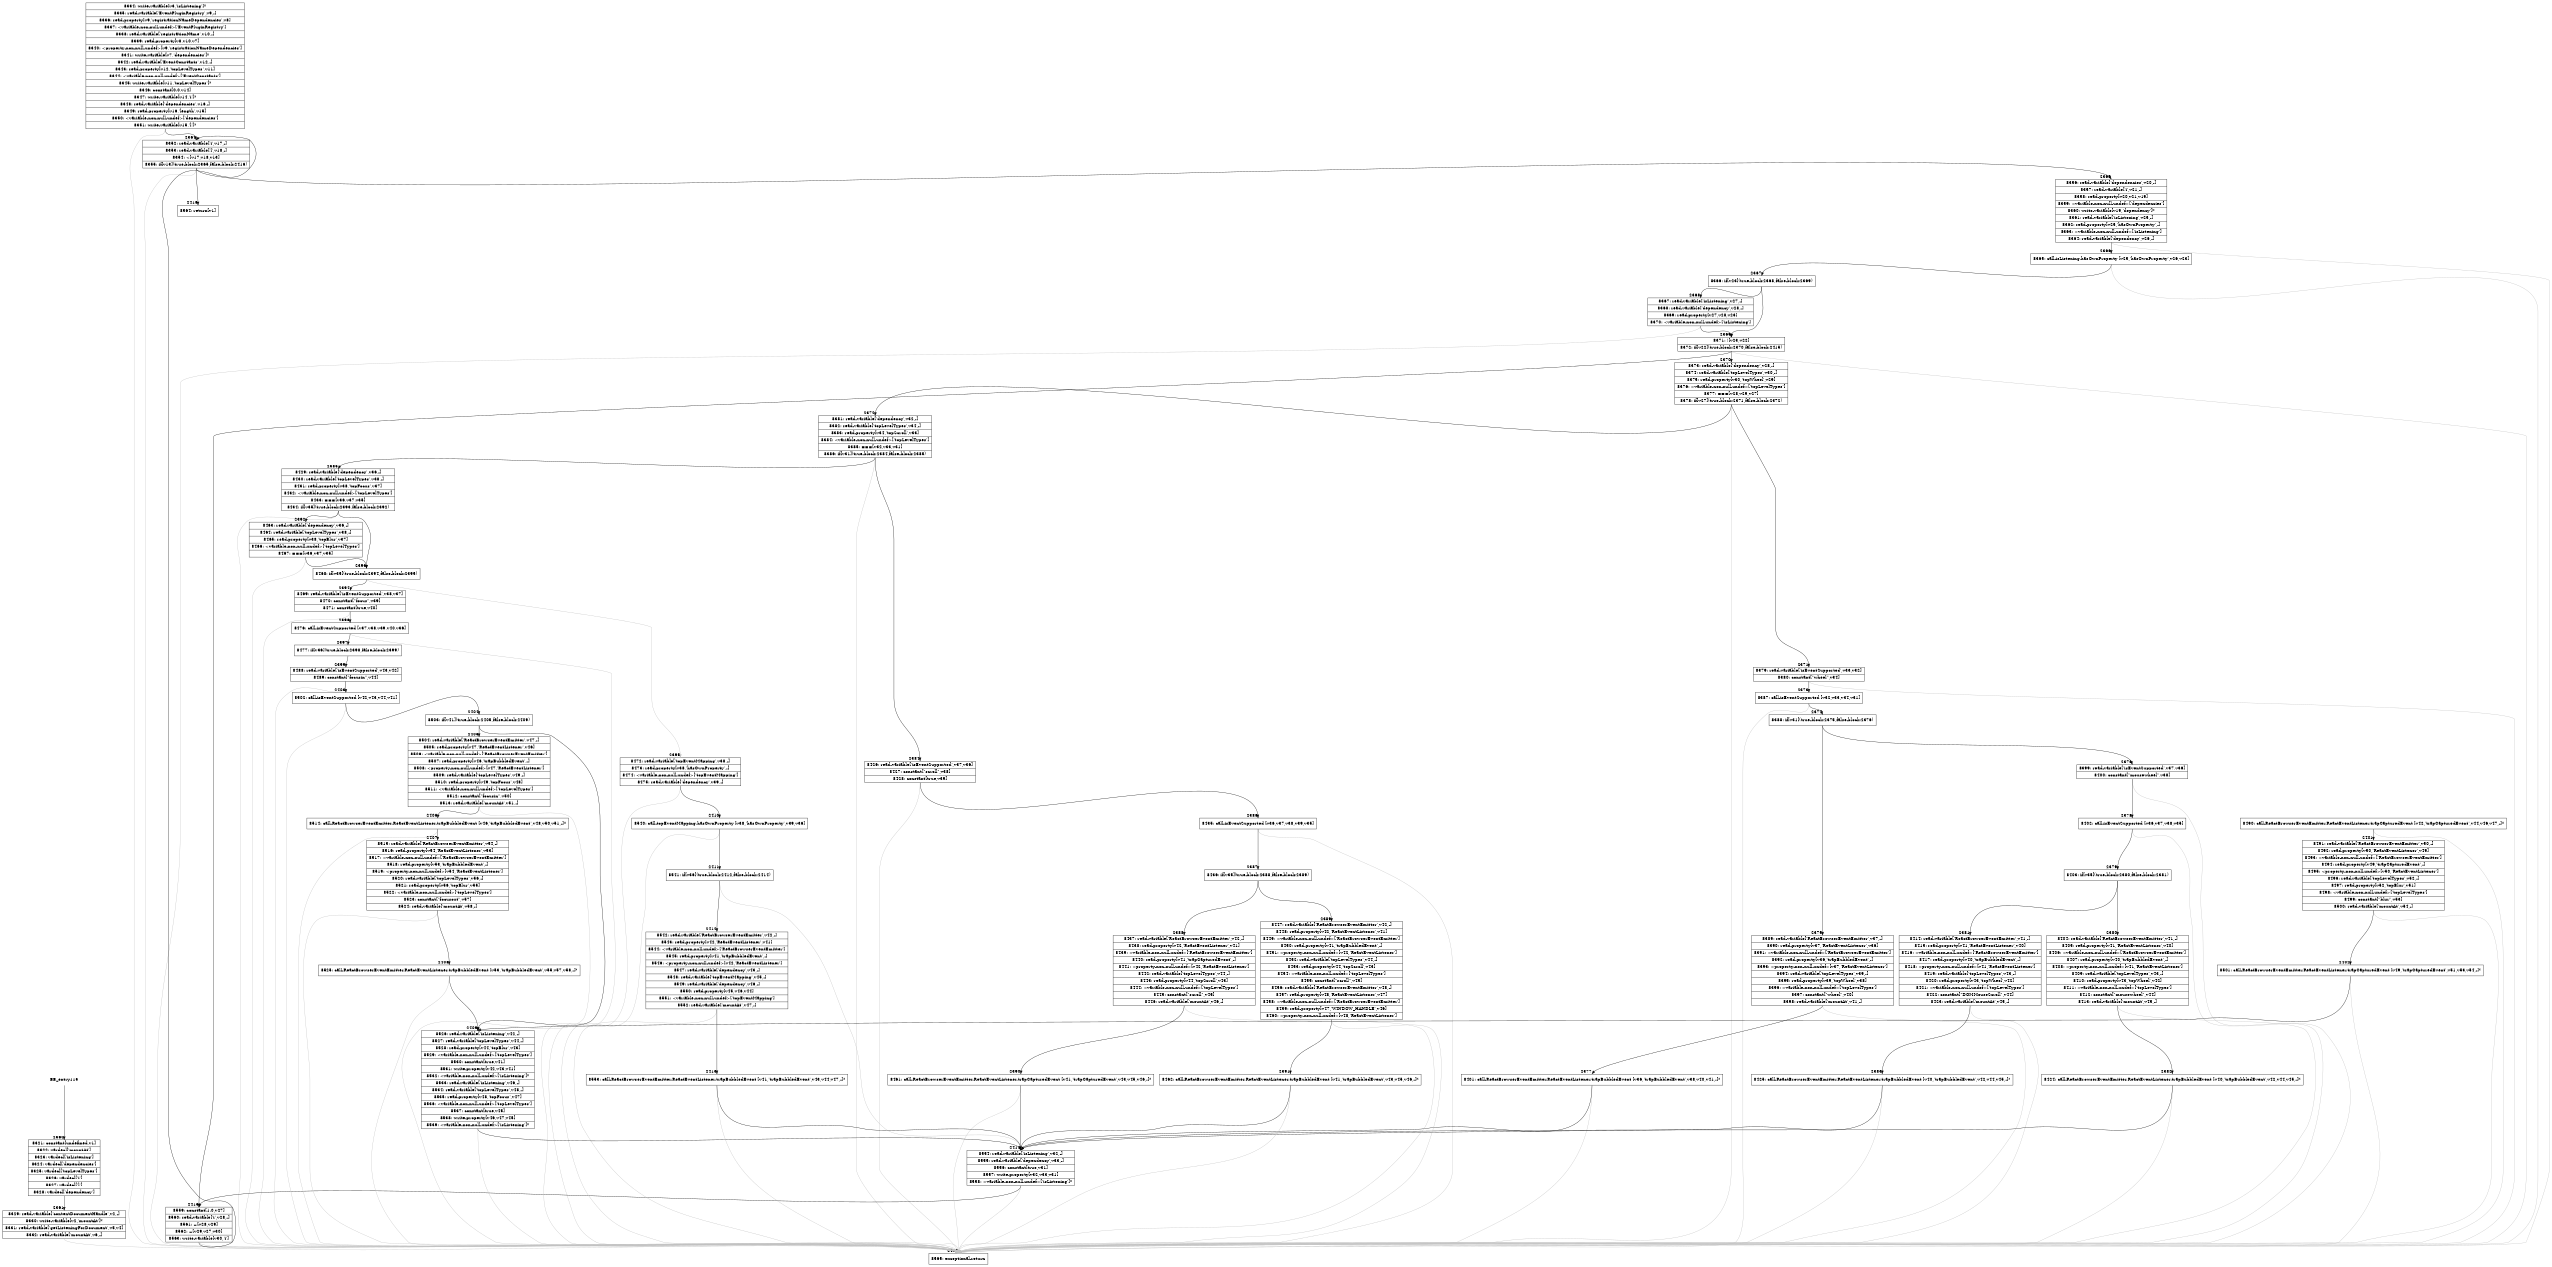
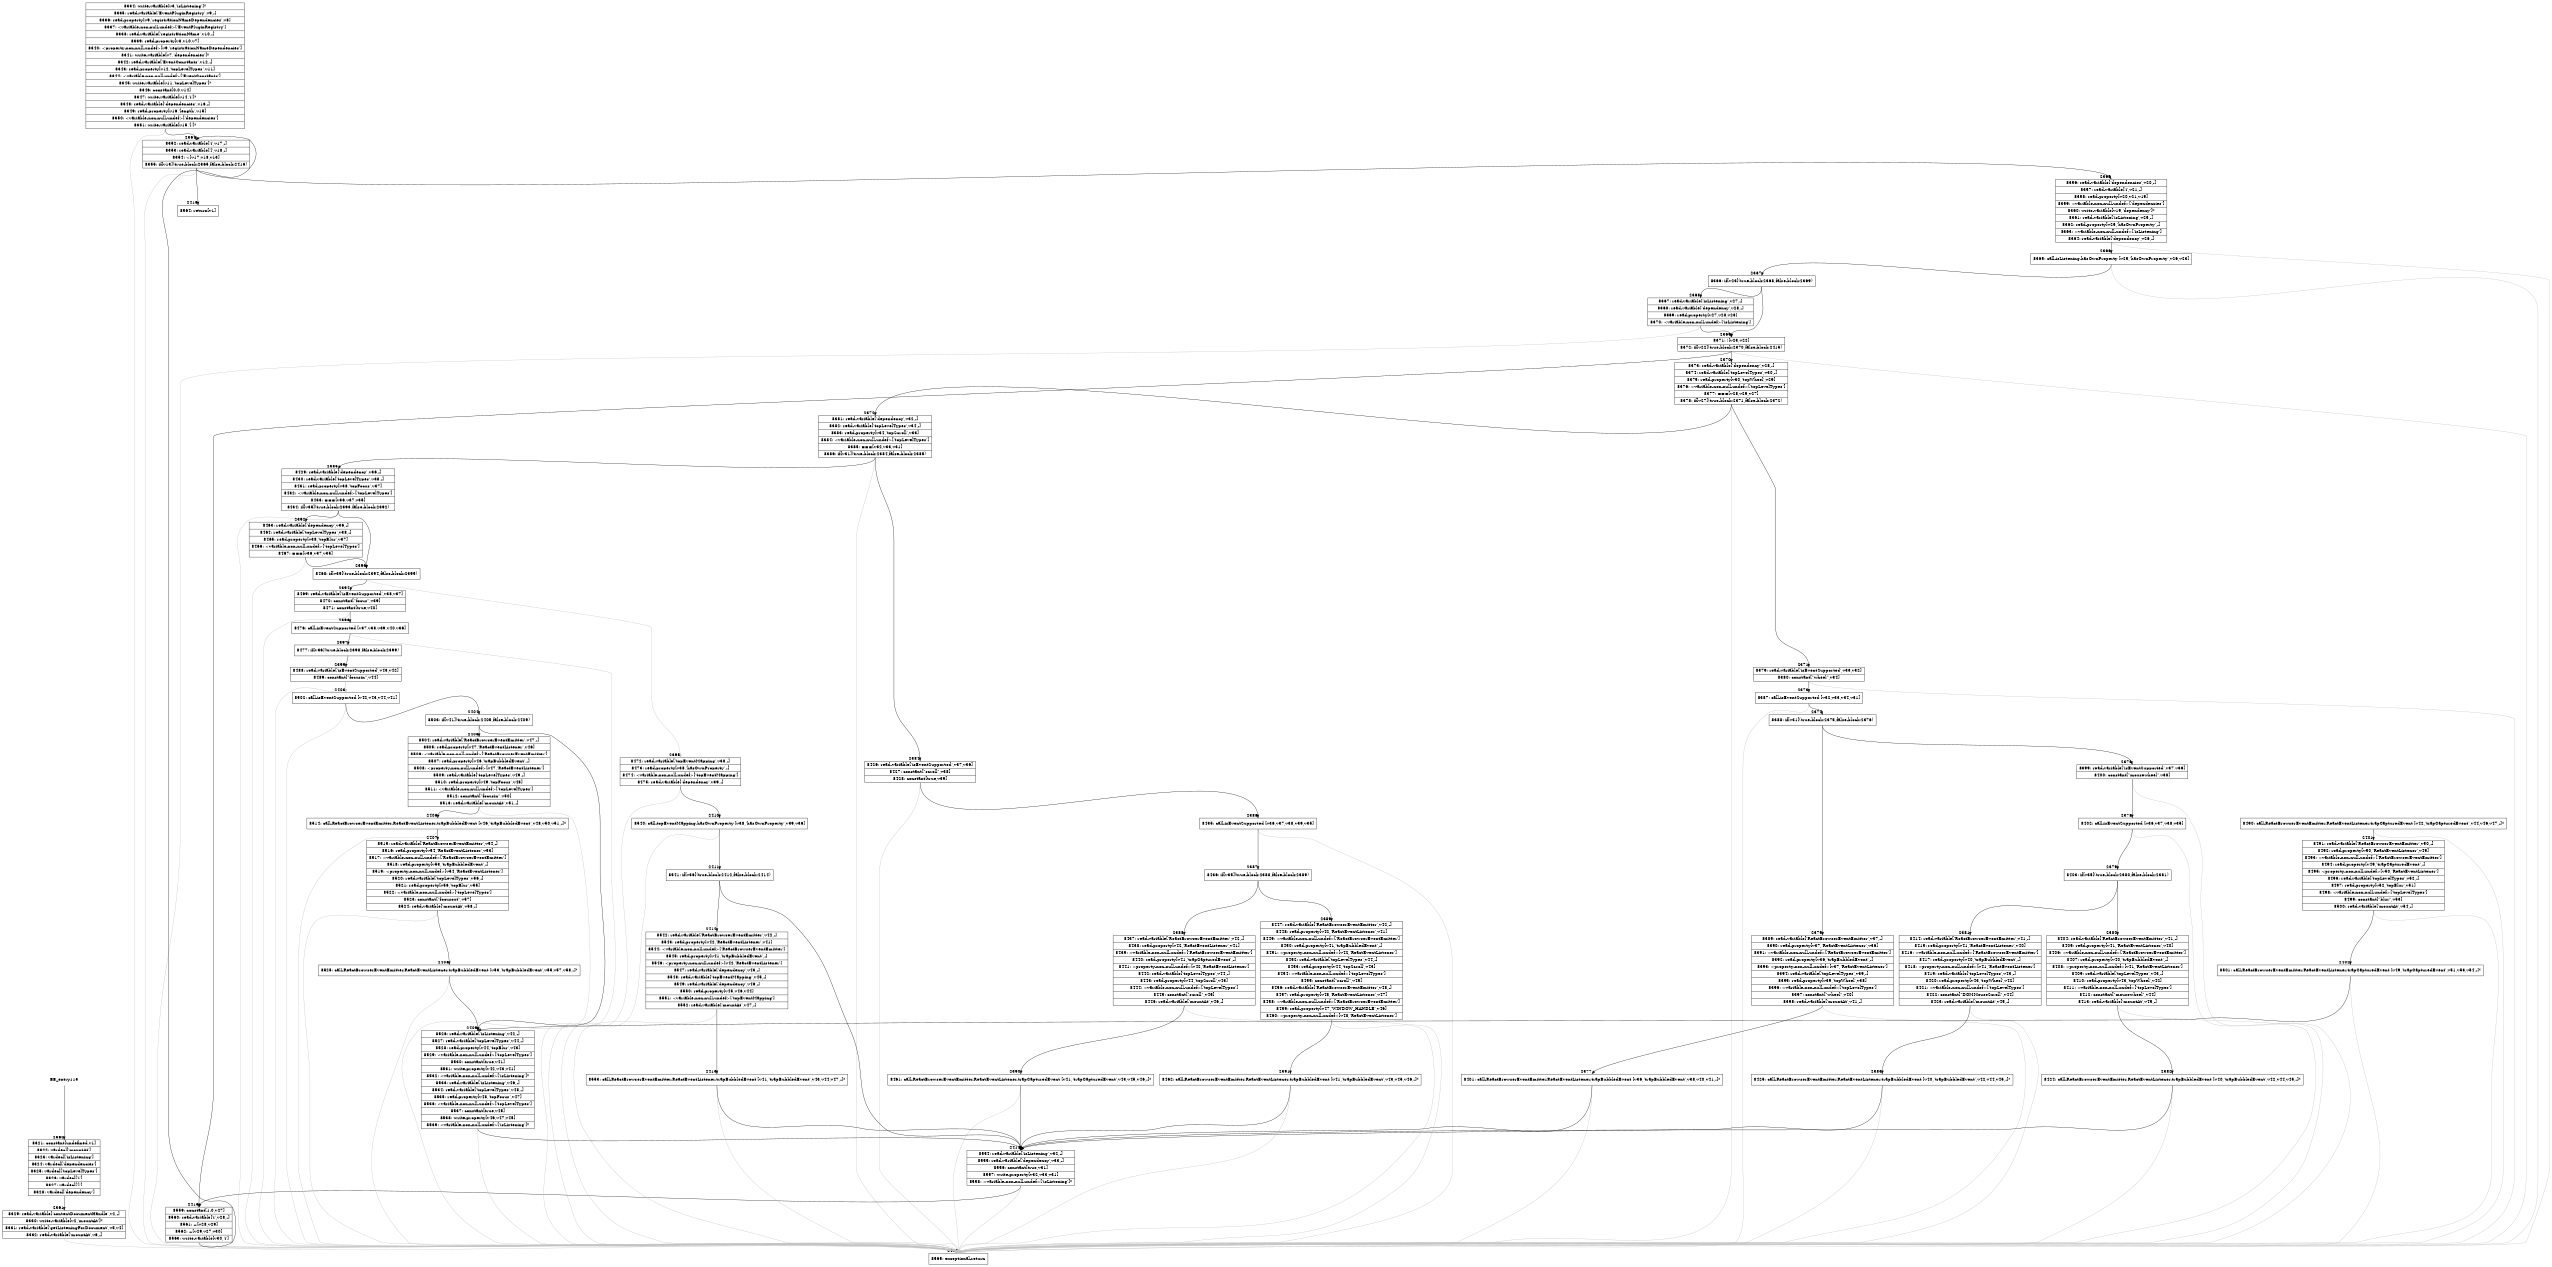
edge "8488: read-variable['isEventSupported',v43,v42]" -> "8502: call-isEventSupported [v42,v43,v44,v41]": color black -> gray
edge "8541: if[v36](true-block:2412,false-block:2414)" -> "8554: read-variable['isListening',v32,-]": color gray -> black
